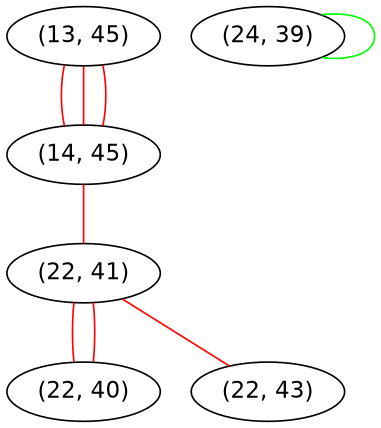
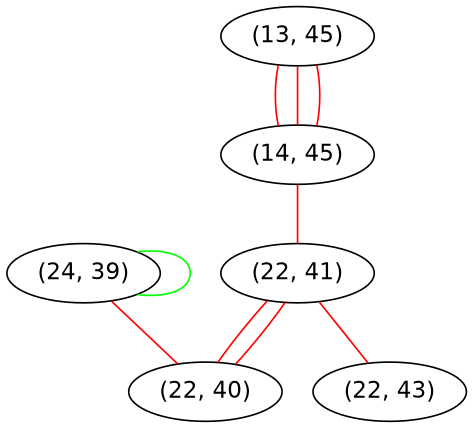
edge "(24, 39)" -- "(22, 40)": added
